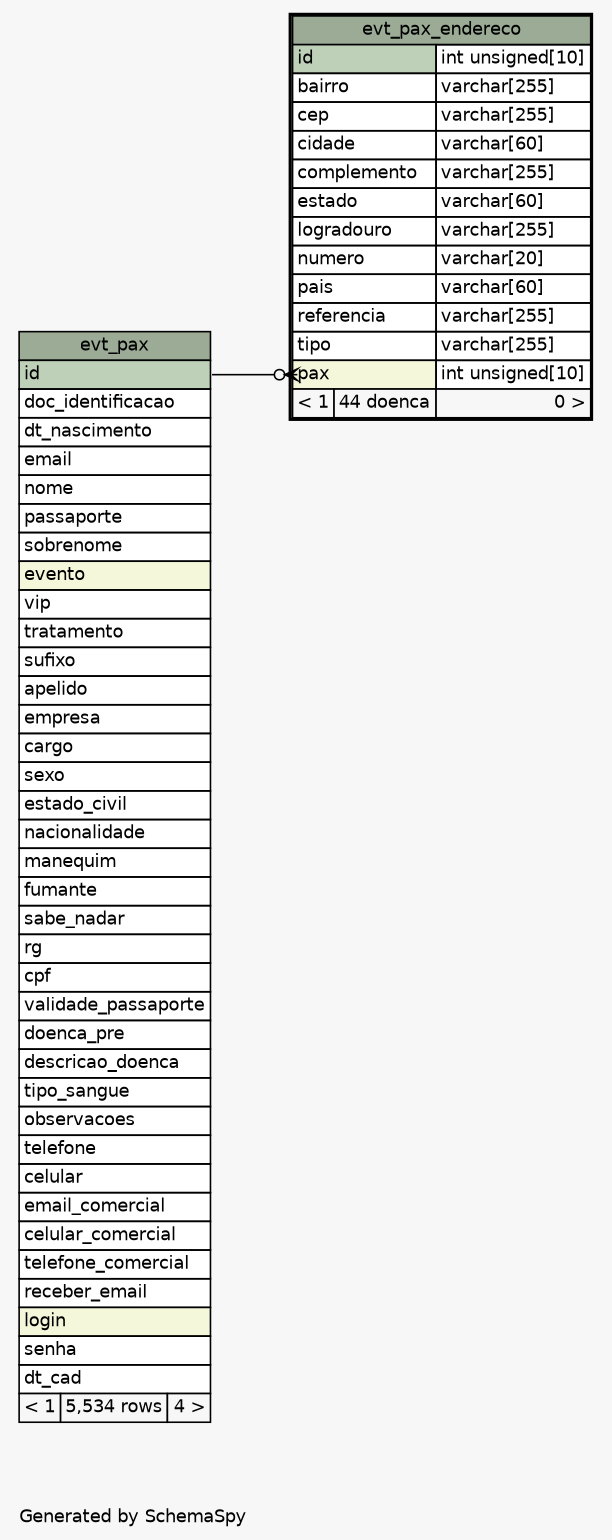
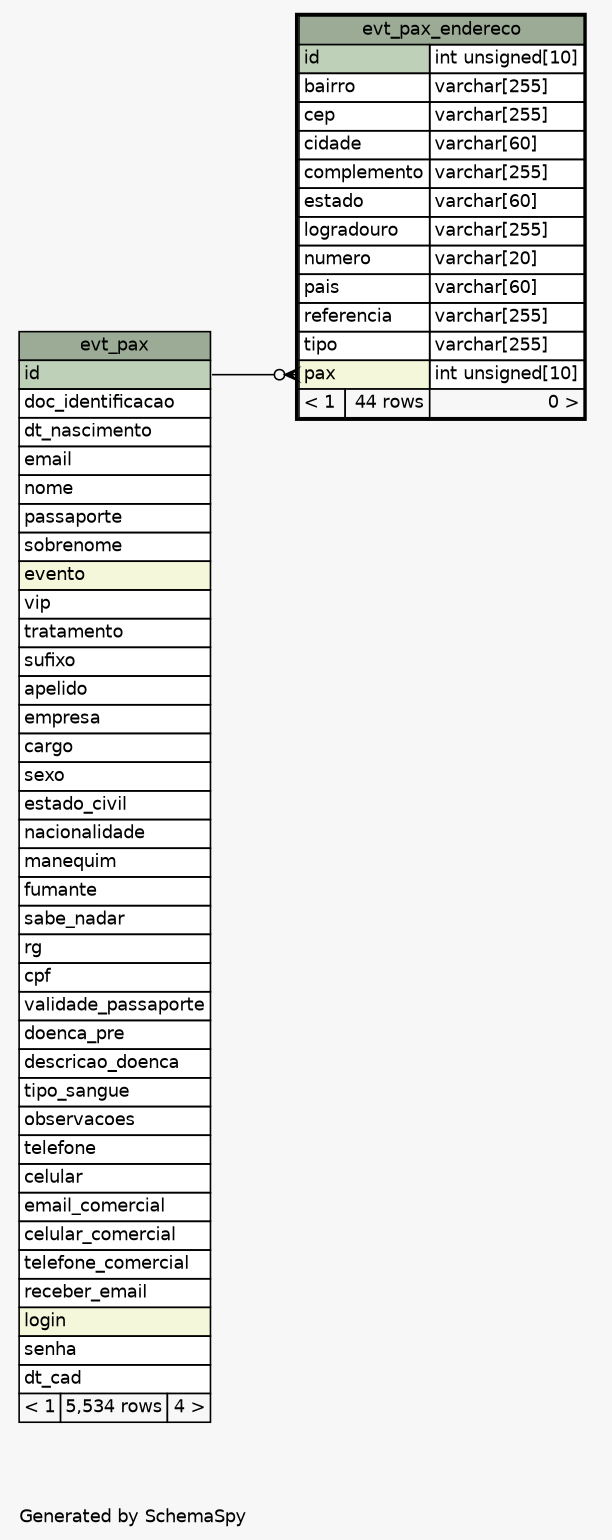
node "evt_pax_endereco": text "44 doenca" -> "44 rows"
